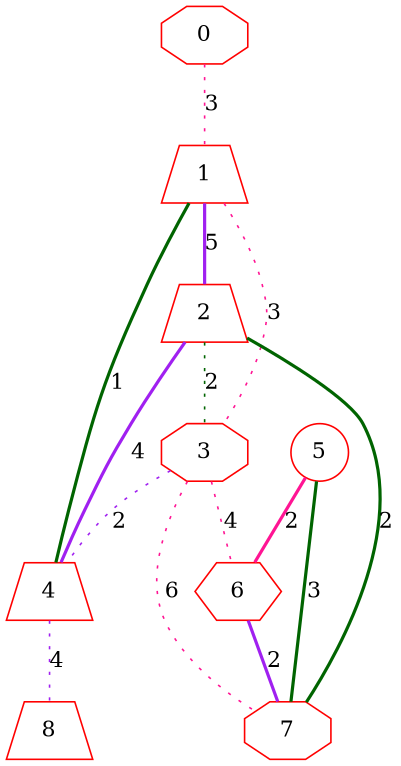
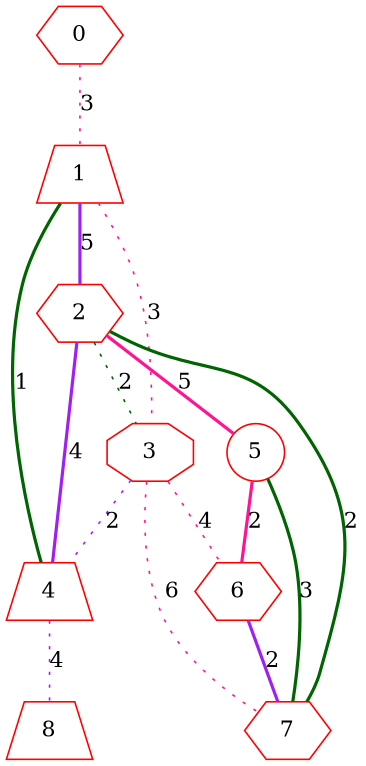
node "0": shape octagon -> hexagon
node "2": shape trapezium -> hexagon
edge "2" -- "5": added, label "5"
node "7": shape octagon -> hexagon
